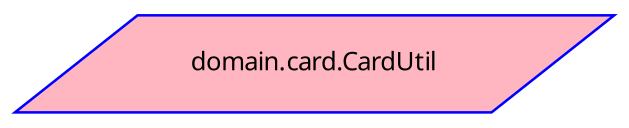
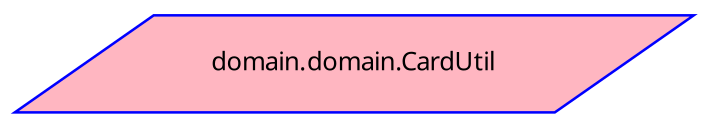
node "domain.card.CardUtil": label "domain.card.CardUtil" -> "domain.domain.CardUtil"
